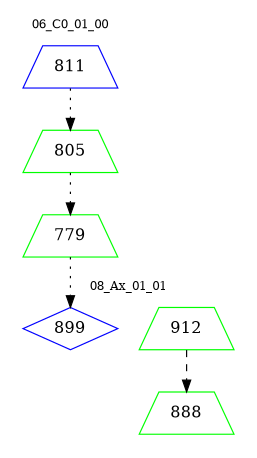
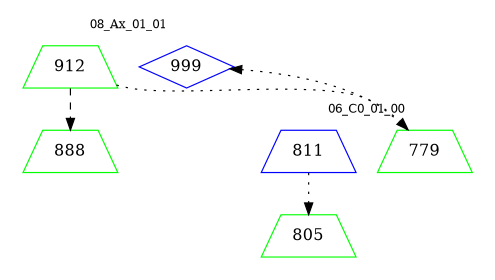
edge "805" -> "779": now "912" -> "779"
node "899": label "899" -> "999"
